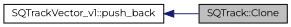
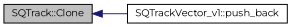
edge "SQTrack::Clone" -> "SQTrackVector_v1::push_back": reversed
